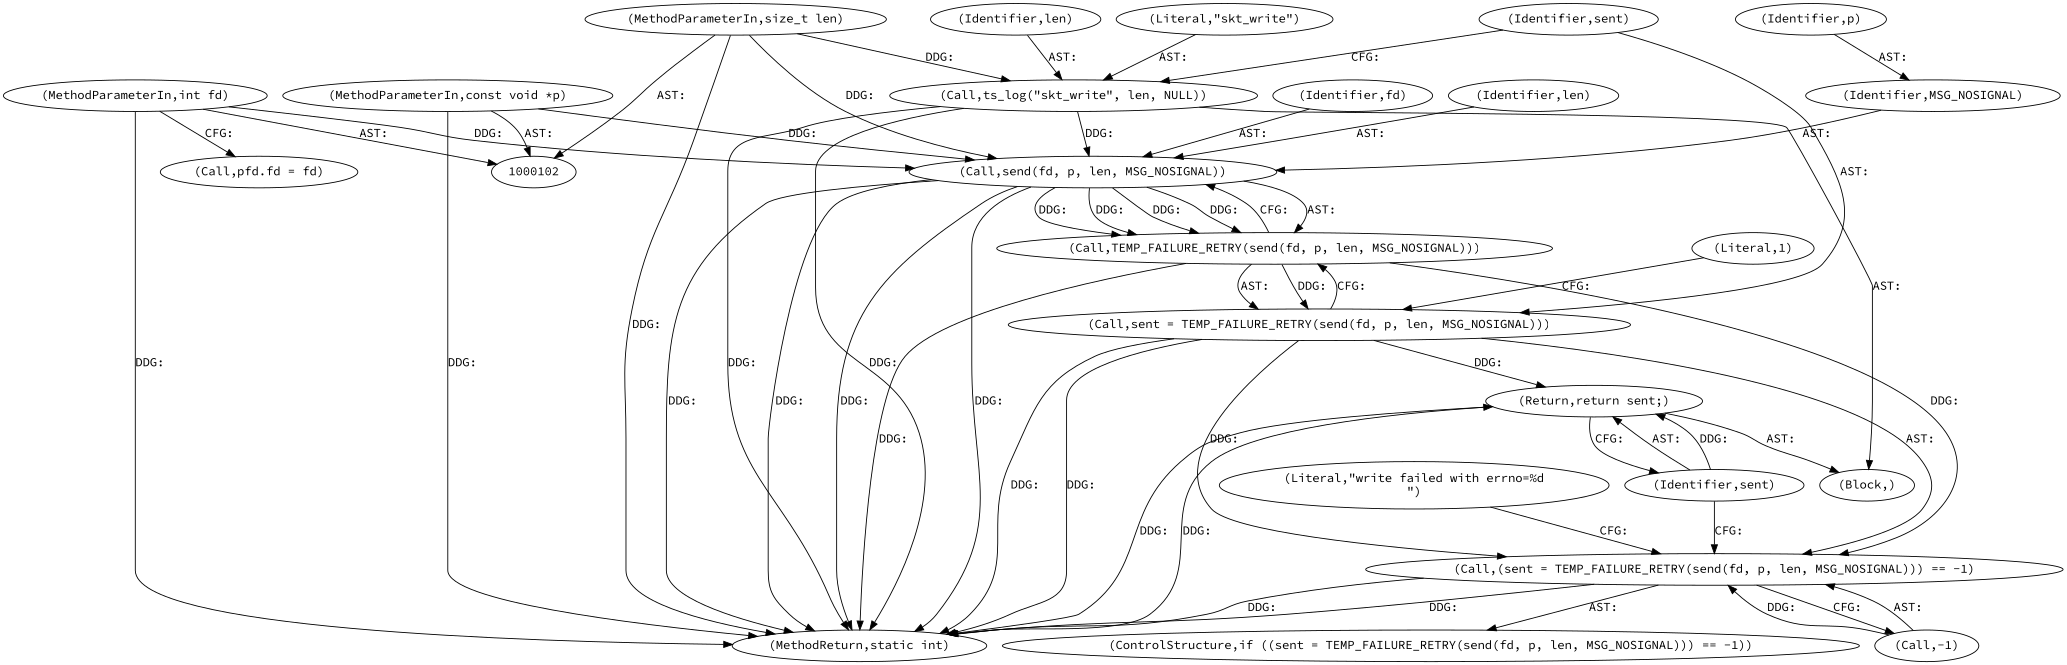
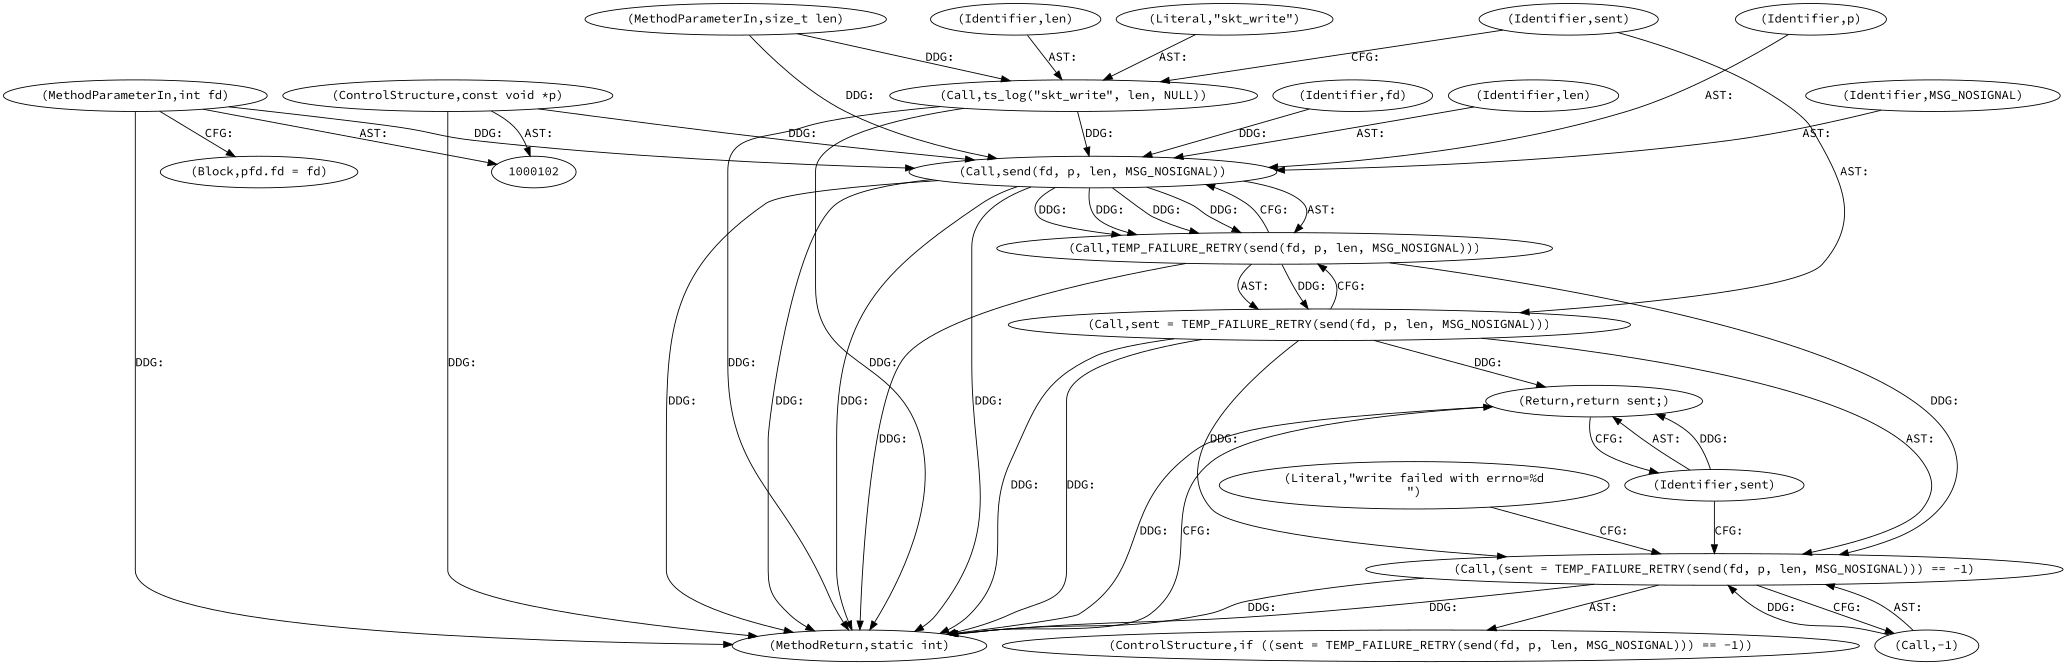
edge "(Identifier,p)" -> "(Identifier,MSG_NOSIGNAL)": now "(Identifier,p)" -> "(Call,send(fd, p, len, MSG_NOSIGNAL))"
edge "(MethodParameterIn,size_t len)" -> "1000102": removed, label "AST:"
node "(MethodParameterIn,const void *p)": label "(MethodParameterIn,const void *p)" -> "(ControlStructure,const void *p)"
edge "(Identifier,fd)" -> "(Call,send(fd, p, len, MSG_NOSIGNAL))": label "AST: " -> "DDG: "
node "(Call,pfd.fd = fd)": label "(Call,pfd.fd = fd)" -> "(Block,pfd.fd = fd)"
node "(Literal,1)": removed
edge "(MethodParameterIn,size_t len)" -> "(MethodReturn,static int)": removed, label "DDG:"
node "(Block,)": removed
edge "(MethodReturn,static int)" -> "(Return,return sent;)": label "DDG: " -> "CFG: "
